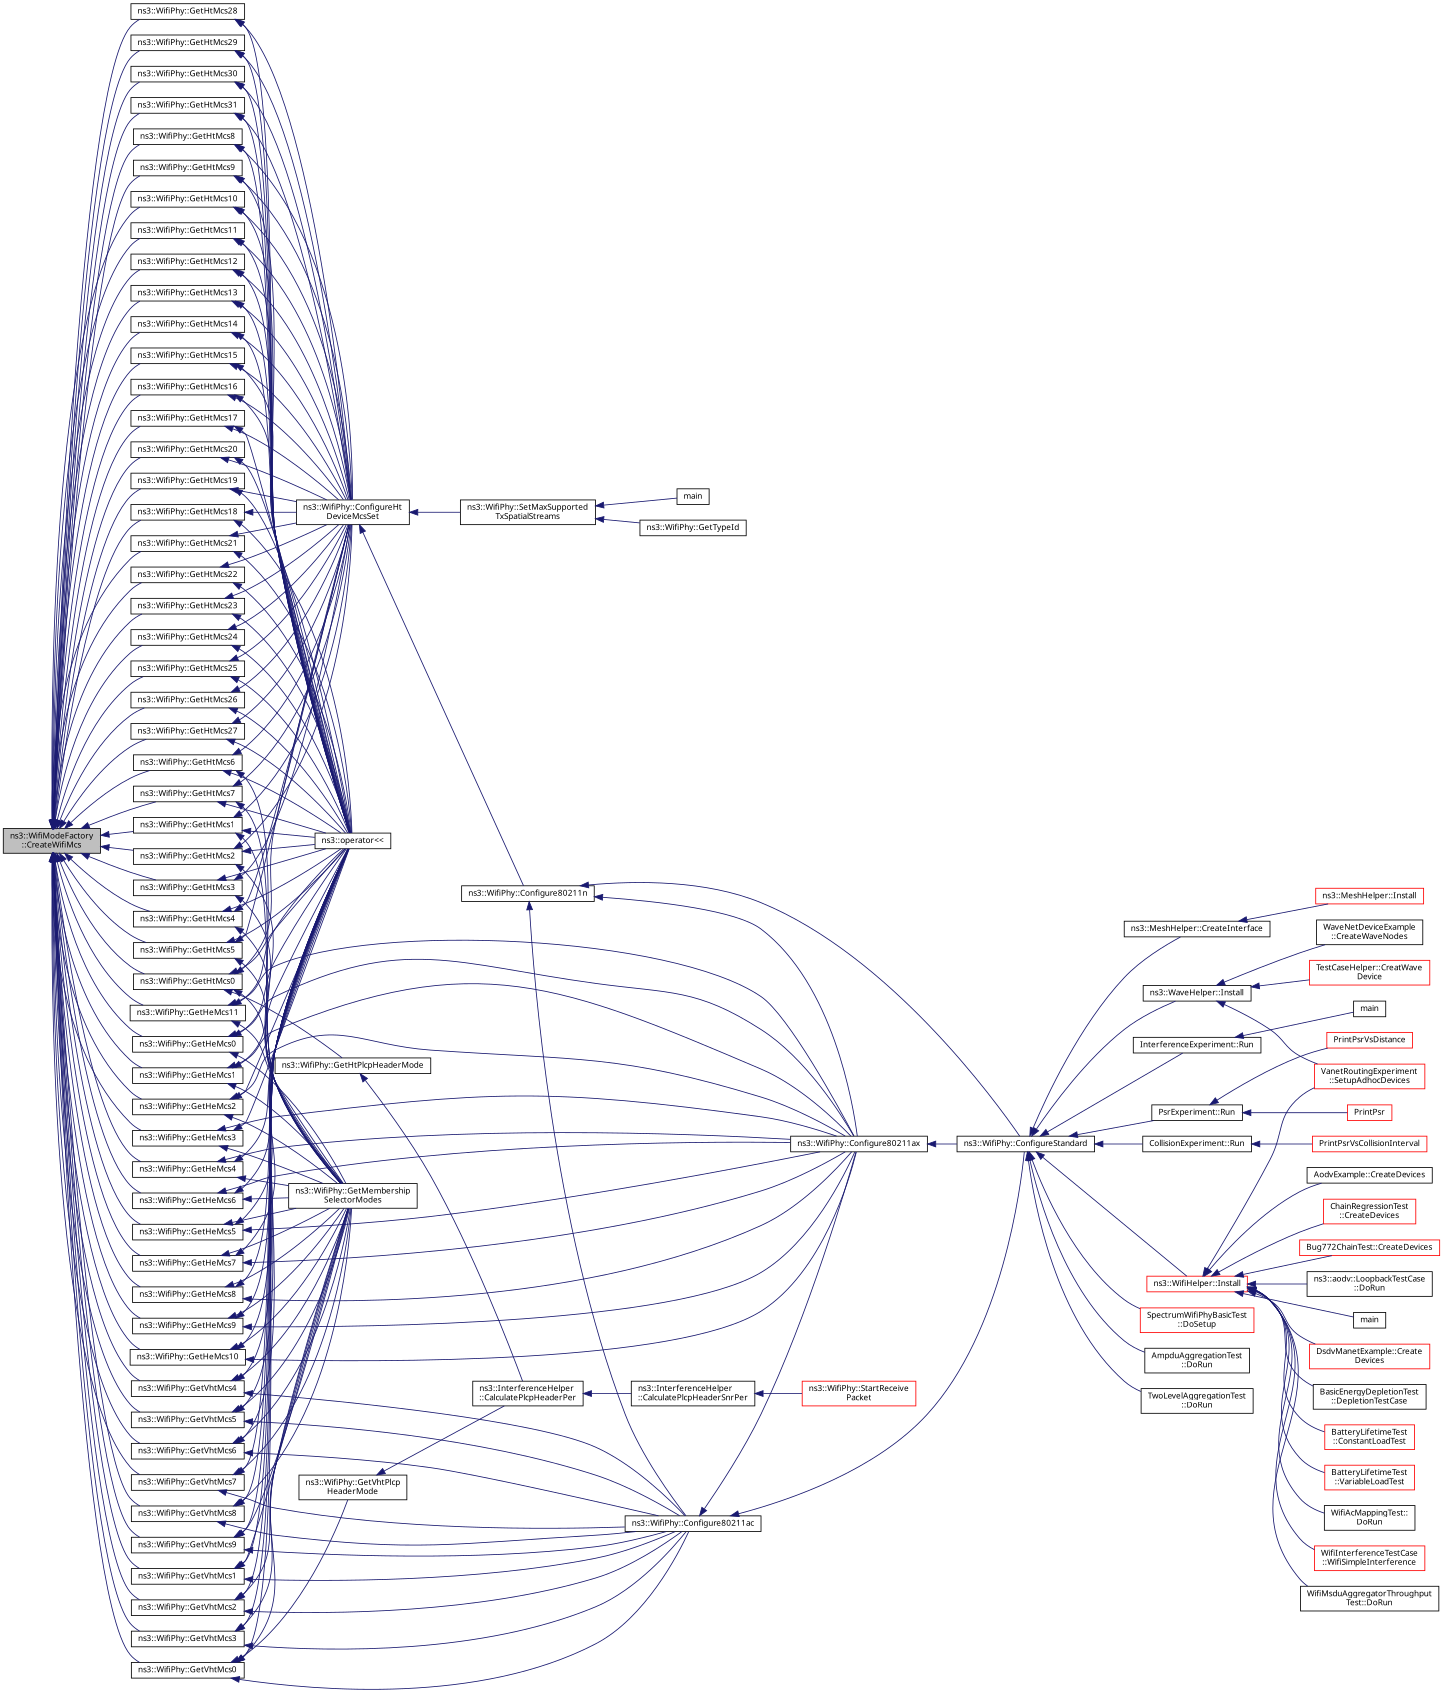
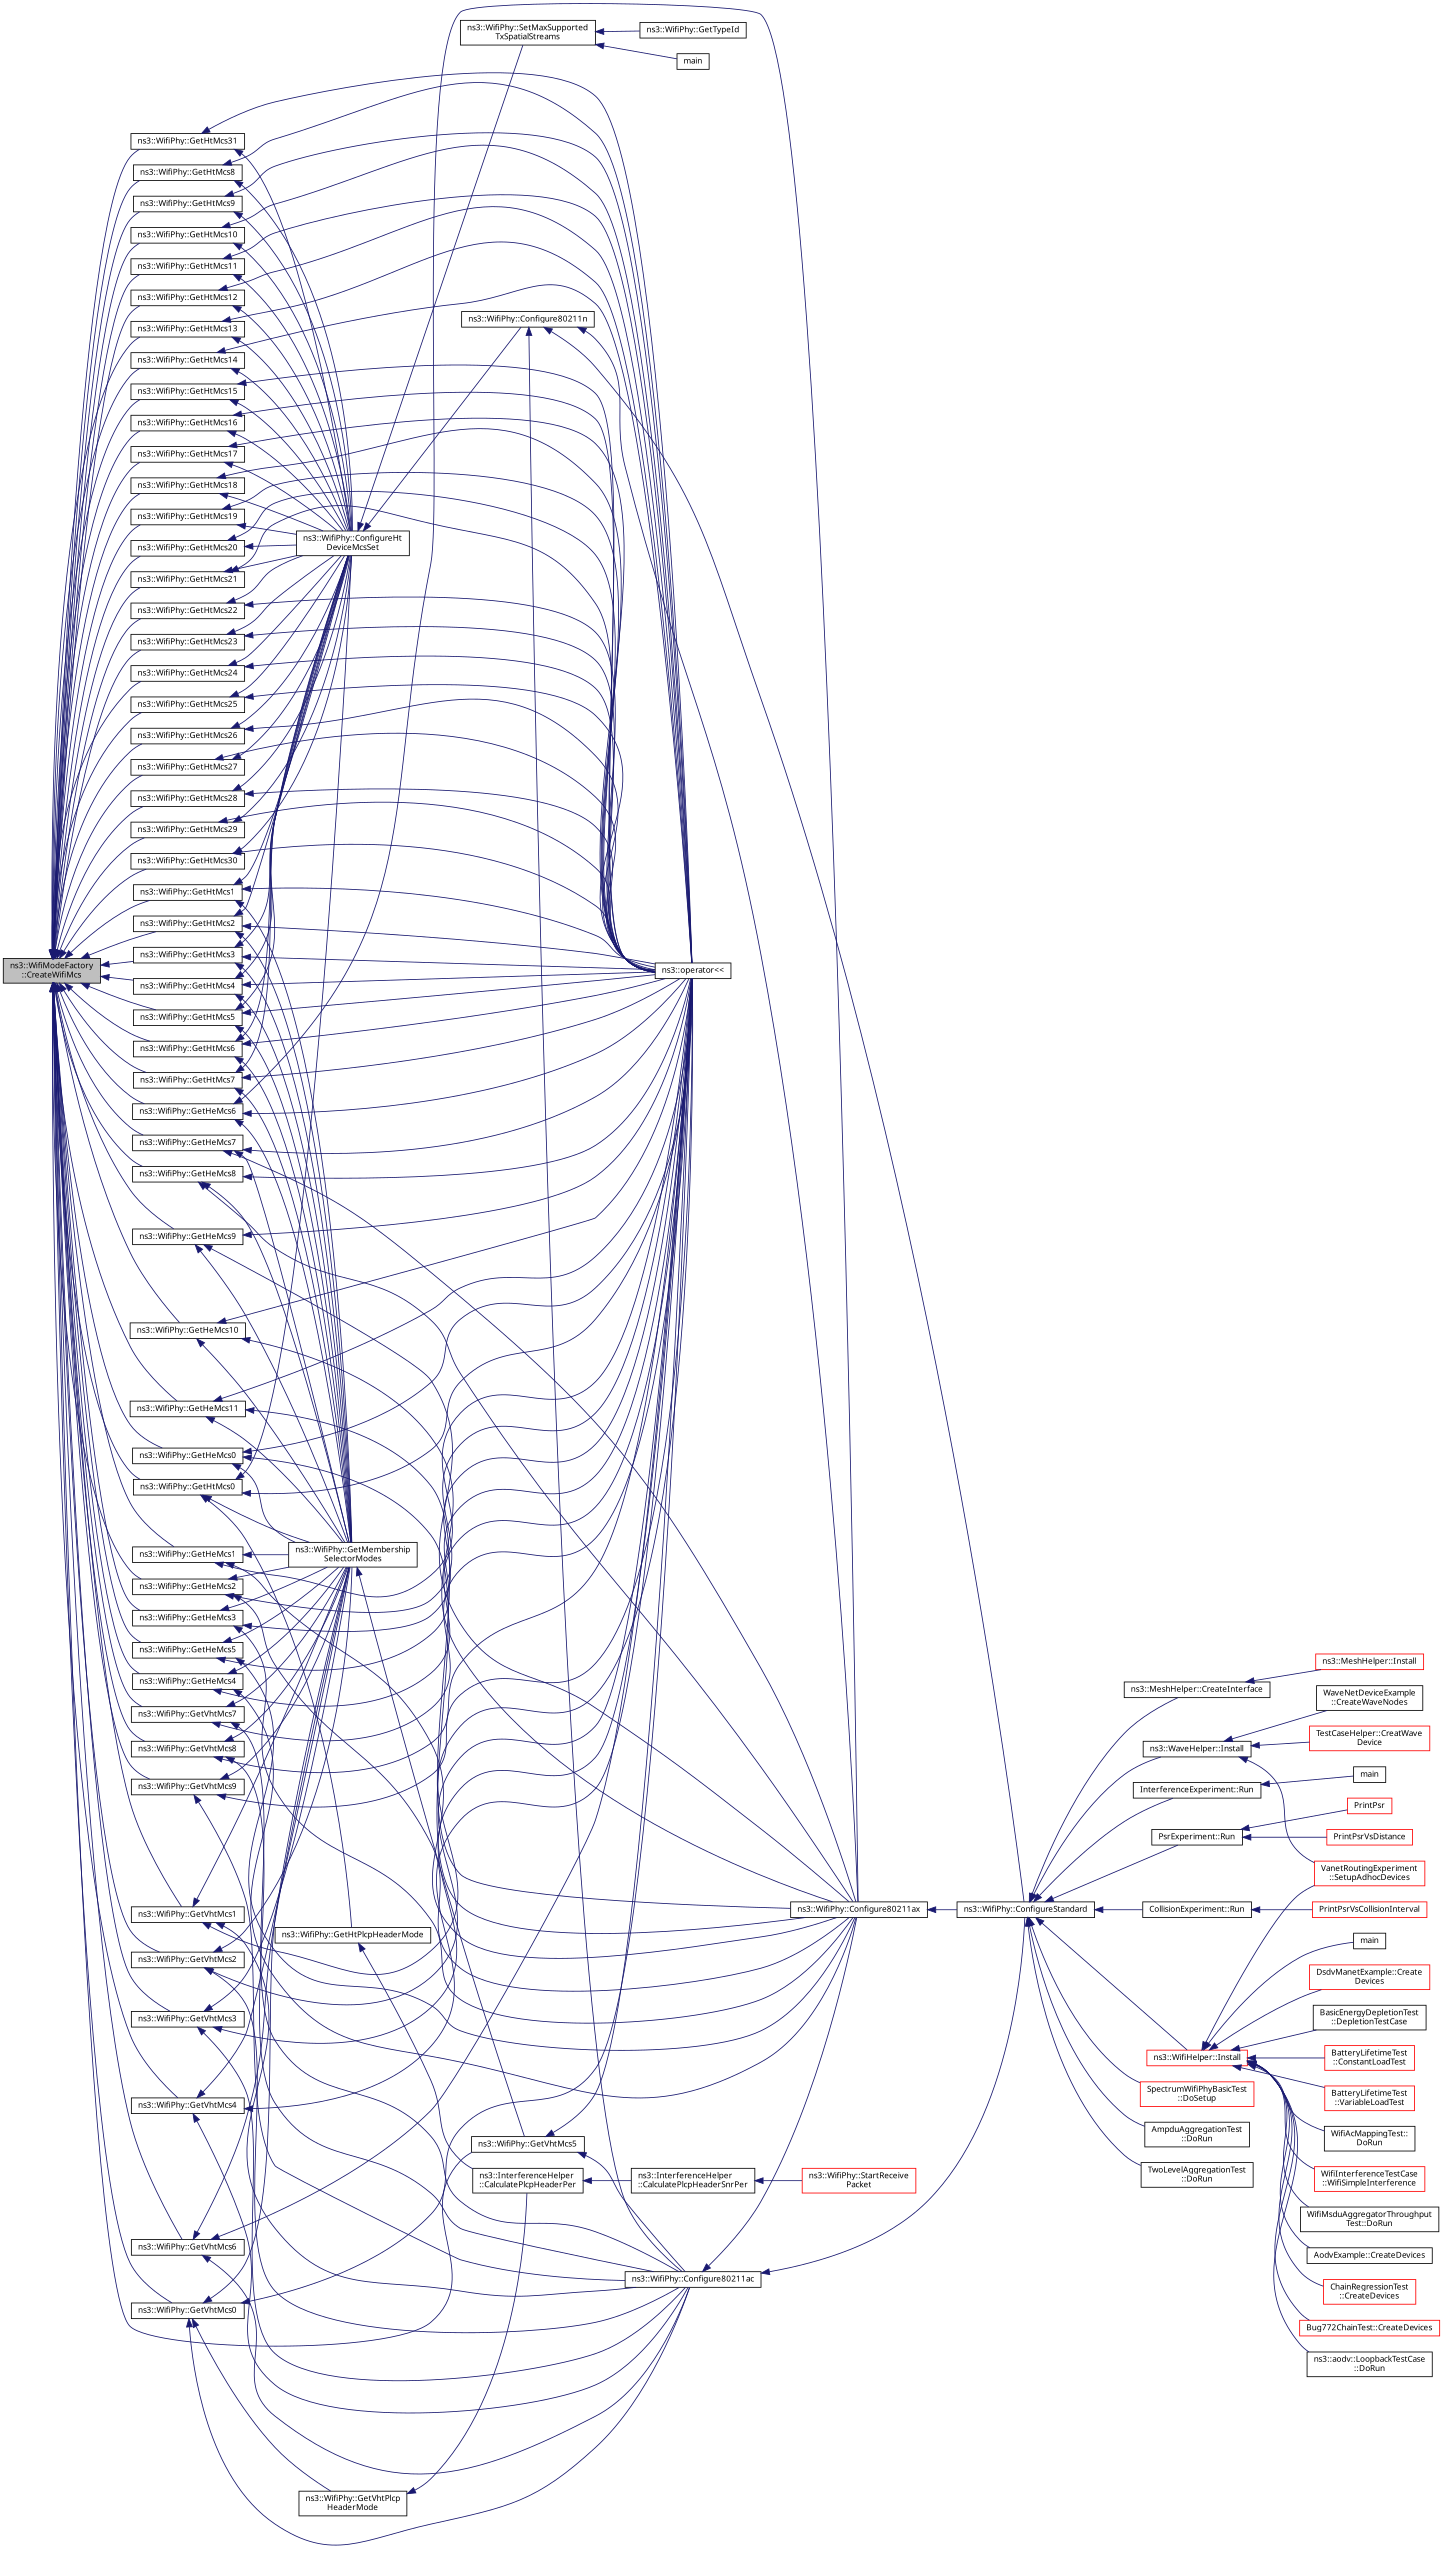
edge "ns3::WifiPhy::GetMembership SelectorModes" -> "ns3::WifiPhy::GetVhtMcs5": reversed
